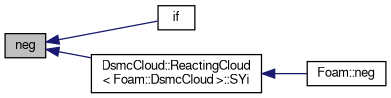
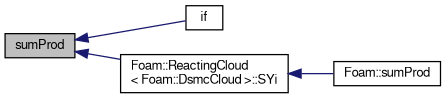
node "neg": label "neg" -> "sumProd"
node "DsmcCloud::ReactingCloud < Foam::DsmcCloud >::SYi": label "DsmcCloud::ReactingCloud < Foam::DsmcCloud >::SYi" -> "Foam::ReactingCloud < Foam::DsmcCloud >::SYi"
node "Foam::neg": label "Foam::neg" -> "Foam::sumProd"
